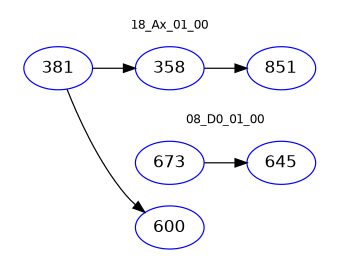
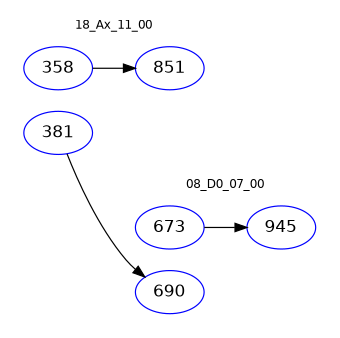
cluster "18_Ax_01_00": label "18_Ax_01_00" -> "18_Ax_11_00"
edge "381" -> "358": removed
cluster "08_D0_01_00": label "08_D0_01_00" -> "08_D0_07_00"
node "645": label "645" -> "945"
node "600": label "600" -> "690"
